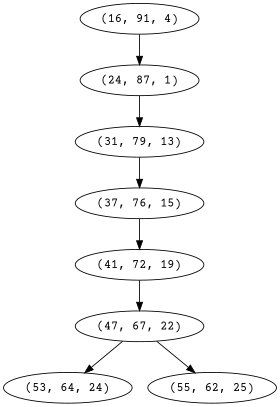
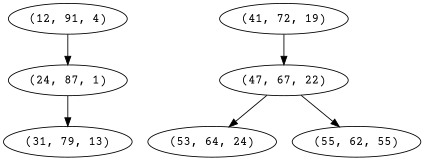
node "(16, 91, 4)": label "(16, 91, 4)" -> "(12, 91, 4)"
node "(37, 76, 15)": removed
node "(55, 62, 25)": label "(55, 62, 25)" -> "(55, 62, 55)"
